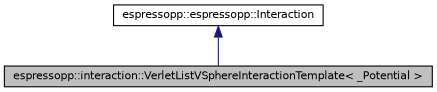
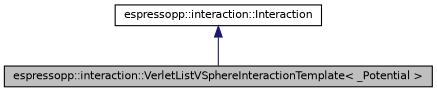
node "espressopp::espressopp::Interaction": label "espressopp::espressopp::Interaction" -> "espressopp::interaction::Interaction"
